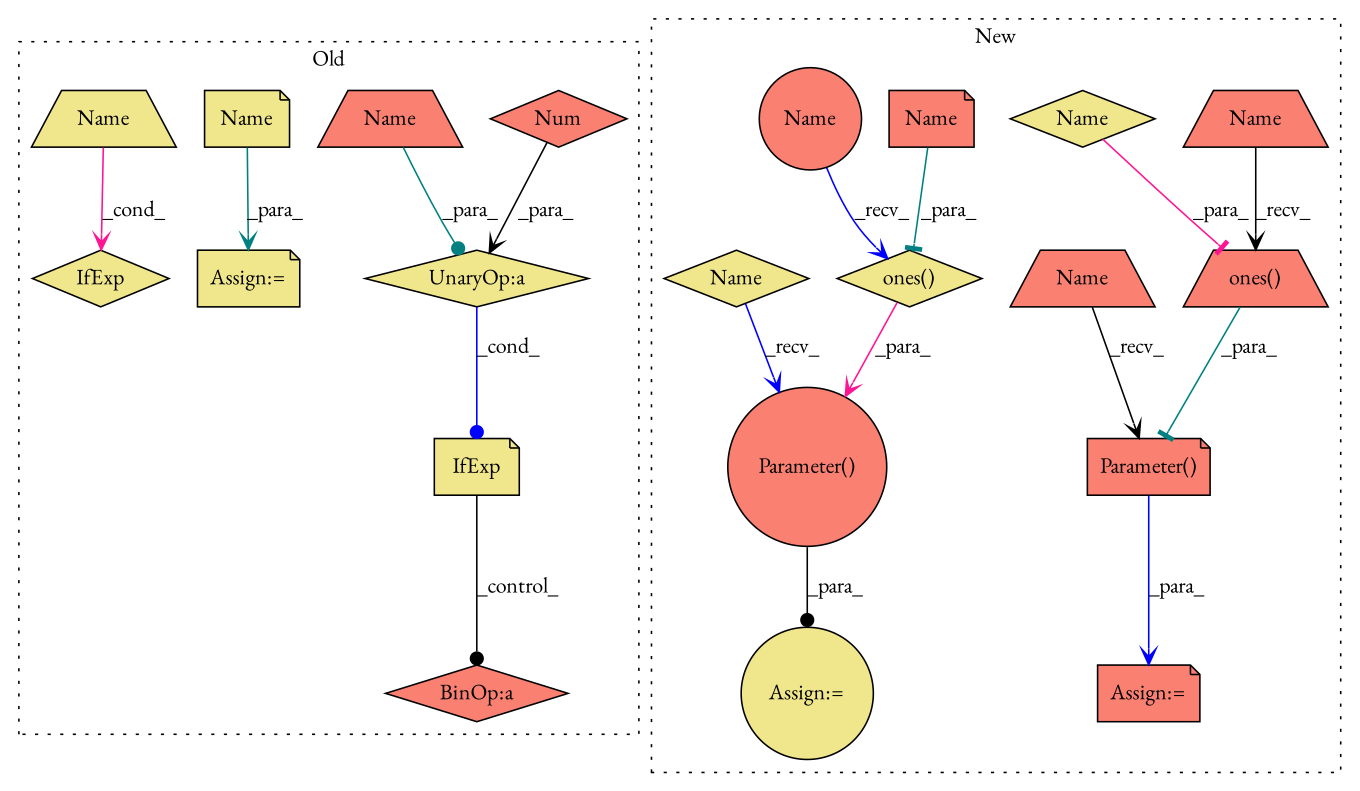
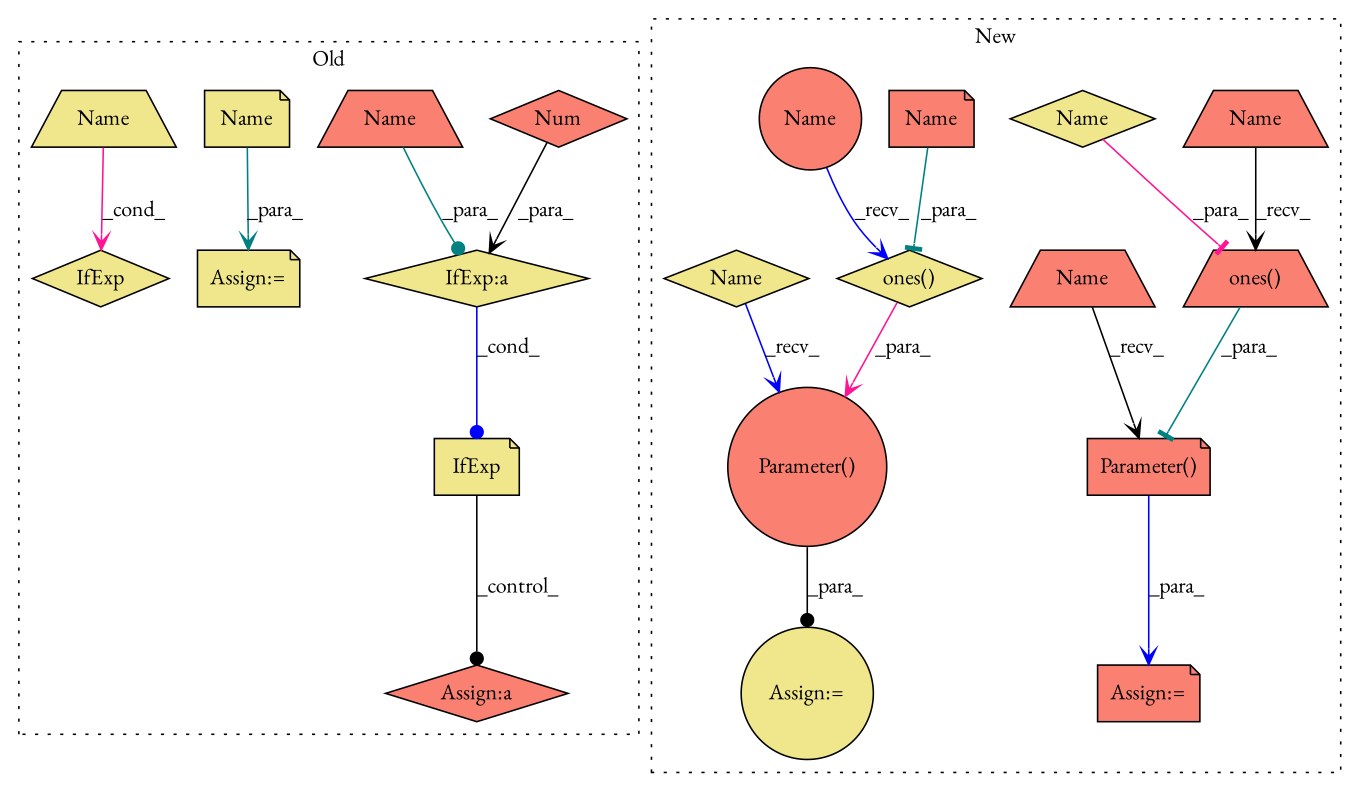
node "UnaryOp:a": label "UnaryOp:a" -> "IfExp:a"
node "BinOp:a": label "BinOp:a" -> "Assign:a"
